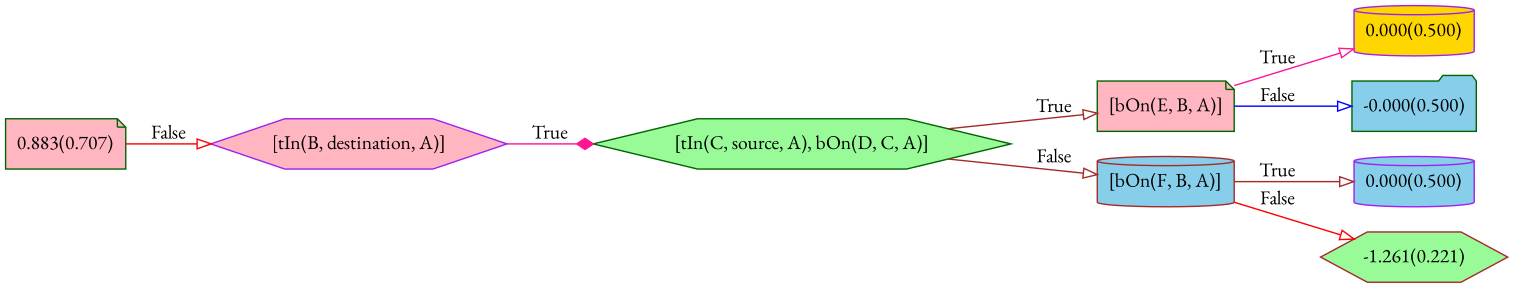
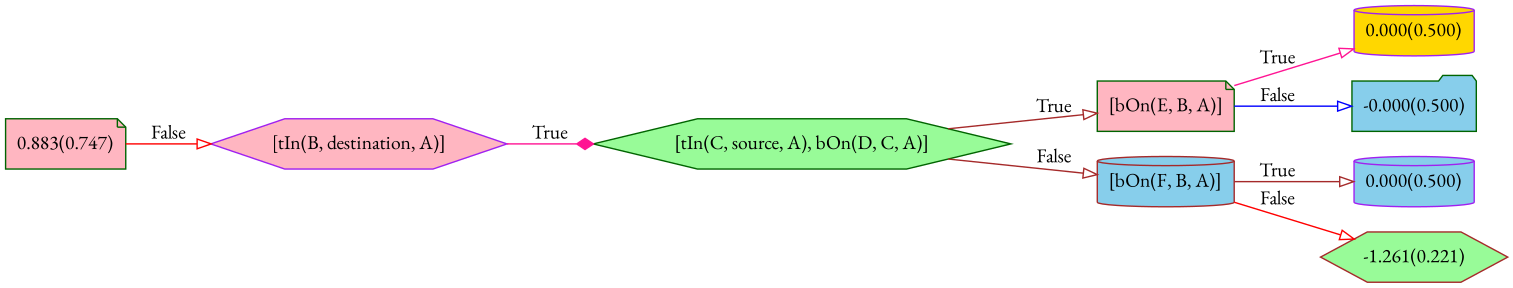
node "0.883(0.707)": label "0.883(0.707)" -> "0.883(0.747)"
